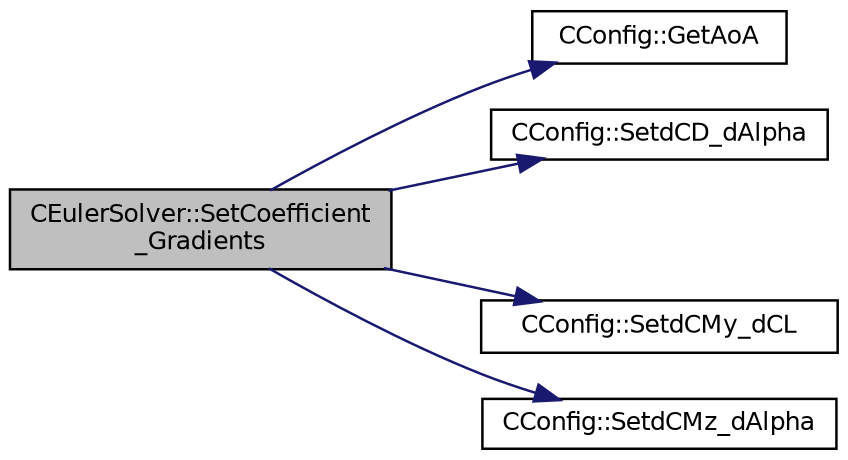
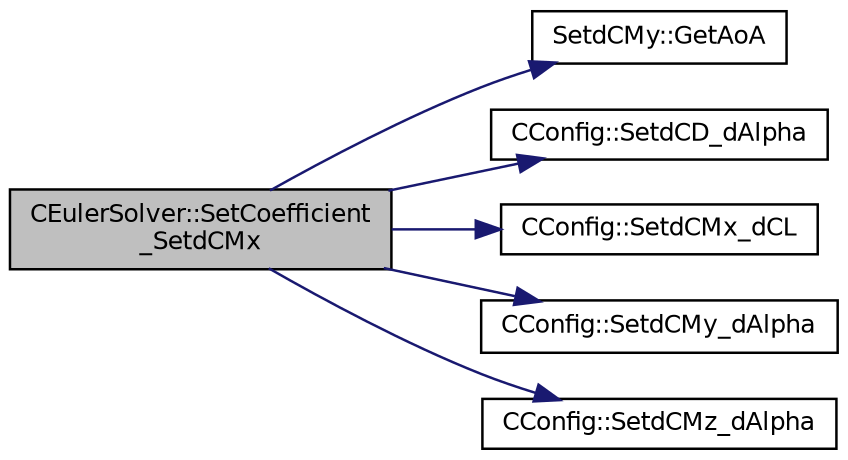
node "CConfig::GetAoA": label "CConfig::GetAoA" -> "SetdCMy::GetAoA"
node "CEulerSolver::SetCoefficient _Gradients": label "CEulerSolver::SetCoefficient _Gradients" -> "CEulerSolver::SetCoefficient _SetdCMx"
node "CConfig::SetdCMx_dCL": added
node "CConfig::SetdCMy_dCL": label "CConfig::SetdCMy_dCL" -> "CConfig::SetdCMy_dAlpha"
